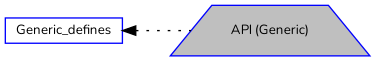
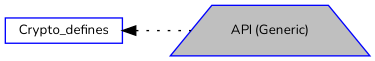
node "Generic_defines": label "Generic_defines" -> "Crypto_defines"
